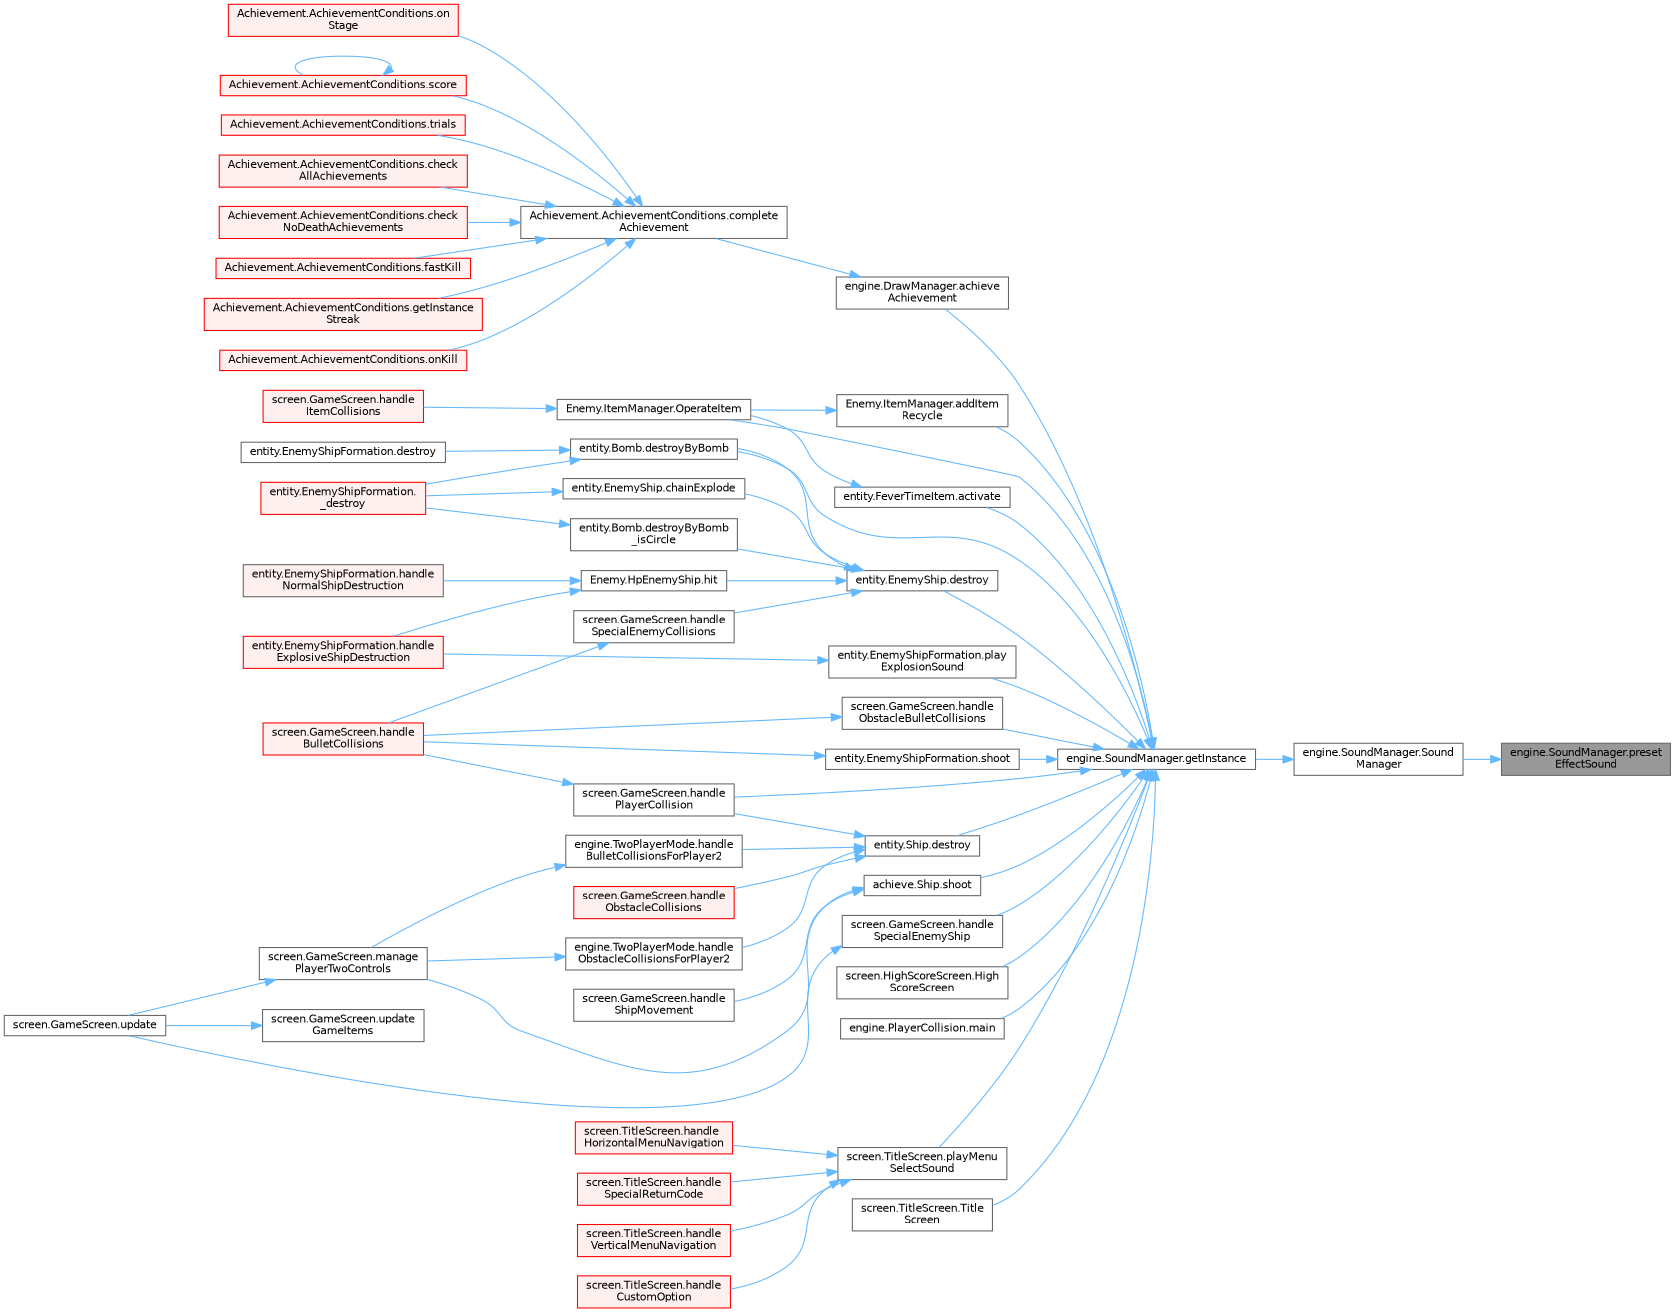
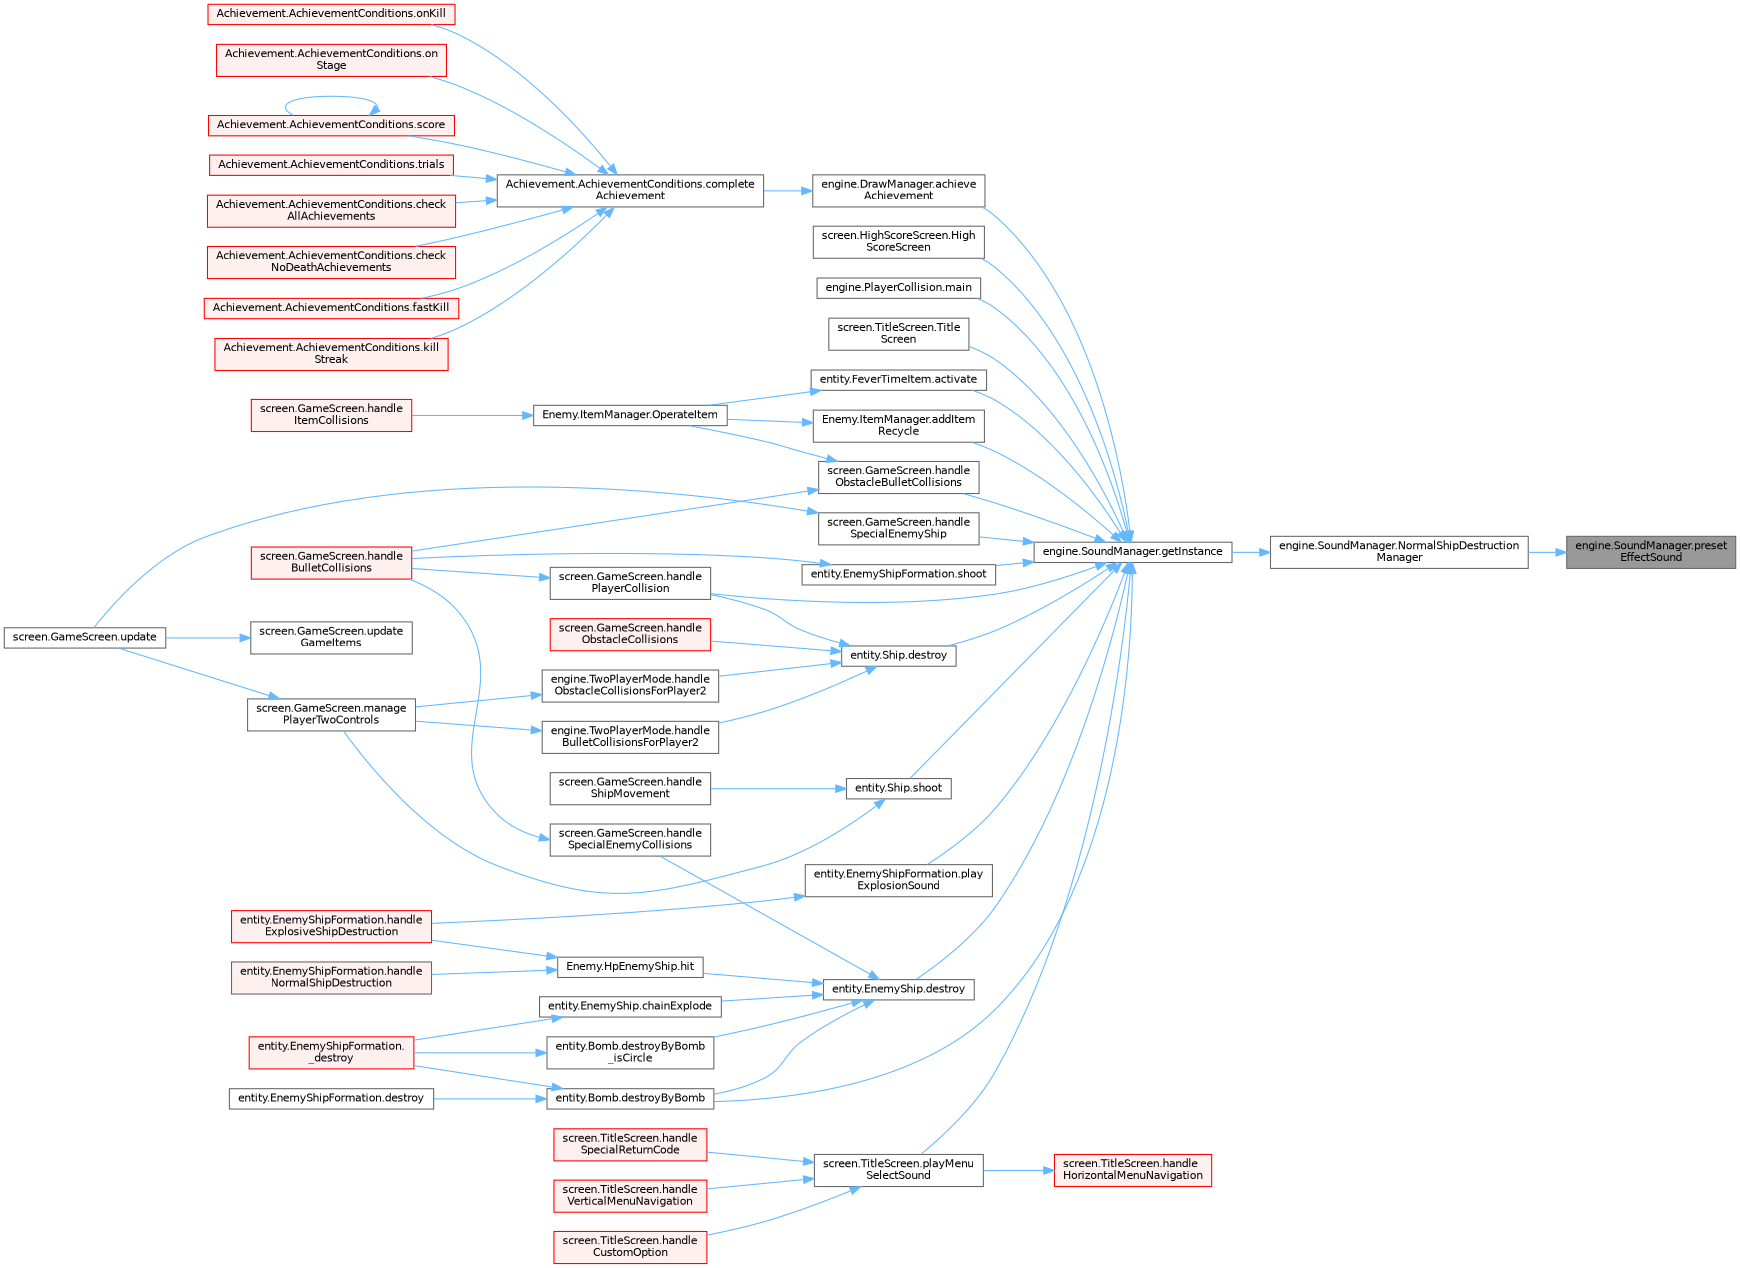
node "Achievement.AchievementConditions.getInstance Streak": label "Achievement.AchievementConditions.getInstance Streak" -> "Achievement.AchievementConditions.kill Streak"
edge "Enemy.ItemManager.OperateItem" -> "engine.SoundManager.getInstance": now "Enemy.ItemManager.OperateItem" -> "screen.GameScreen.handle ObstacleBulletCollisions"
node "engine.SoundManager.Sound Manager": label "engine.SoundManager.Sound Manager" -> "engine.SoundManager.NormalShipDestruction Manager"
node "achieve.Ship.shoot": label "achieve.Ship.shoot" -> "entity.Ship.shoot"
edge "screen.TitleScreen.handle HorizontalMenuNavigation" -> "screen.TitleScreen.playMenu SelectSound": reversed
